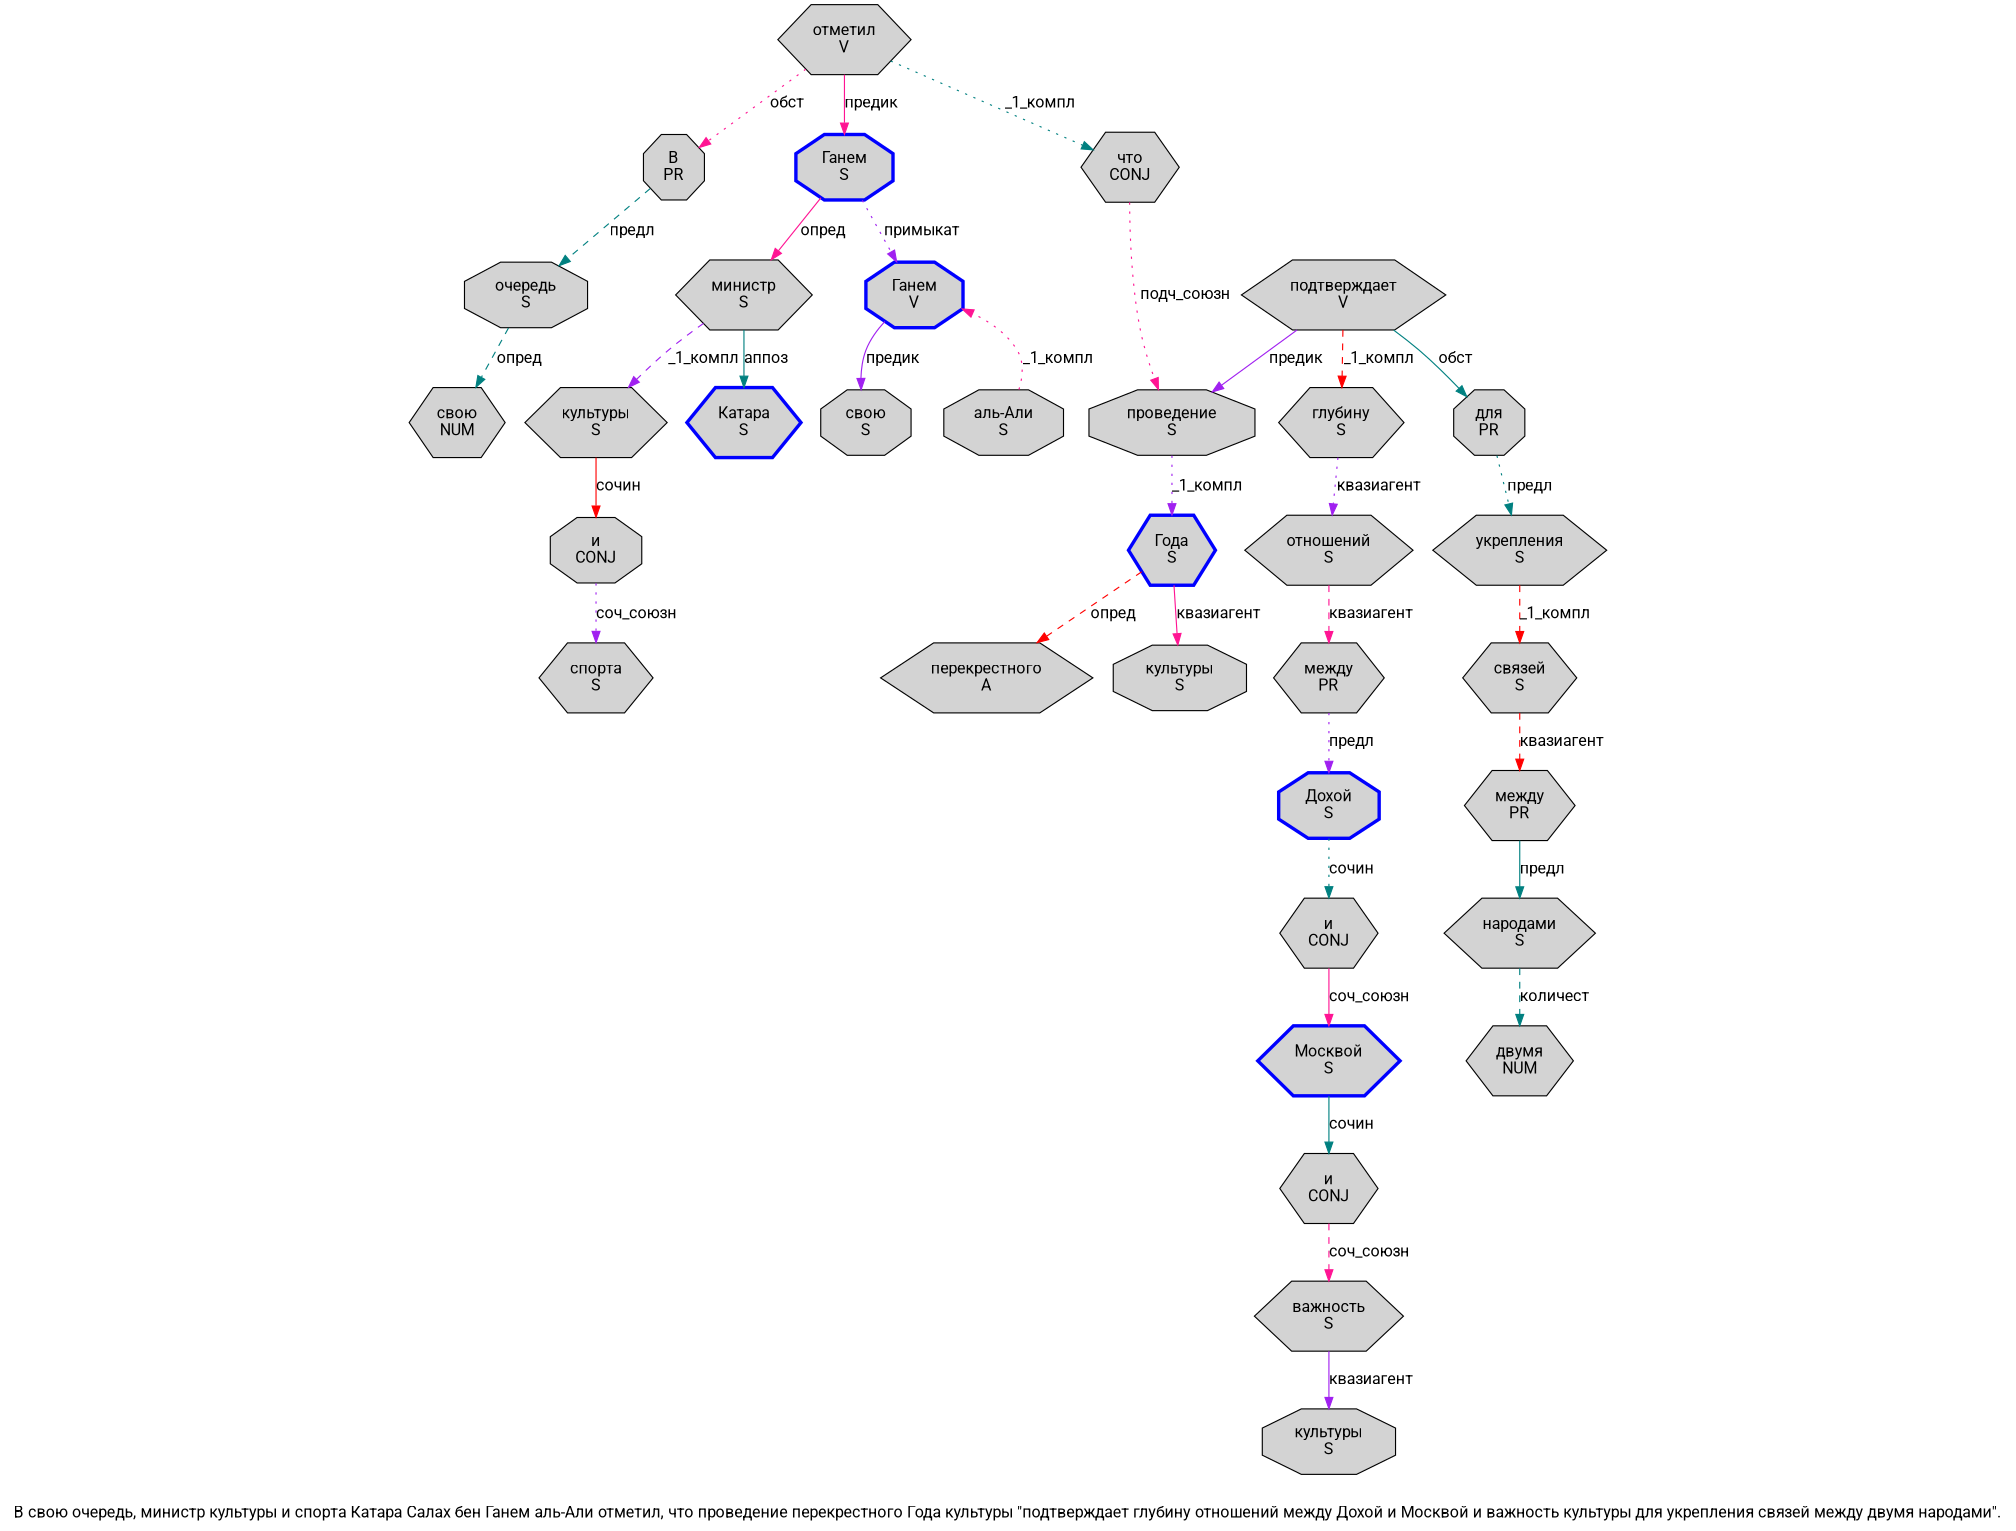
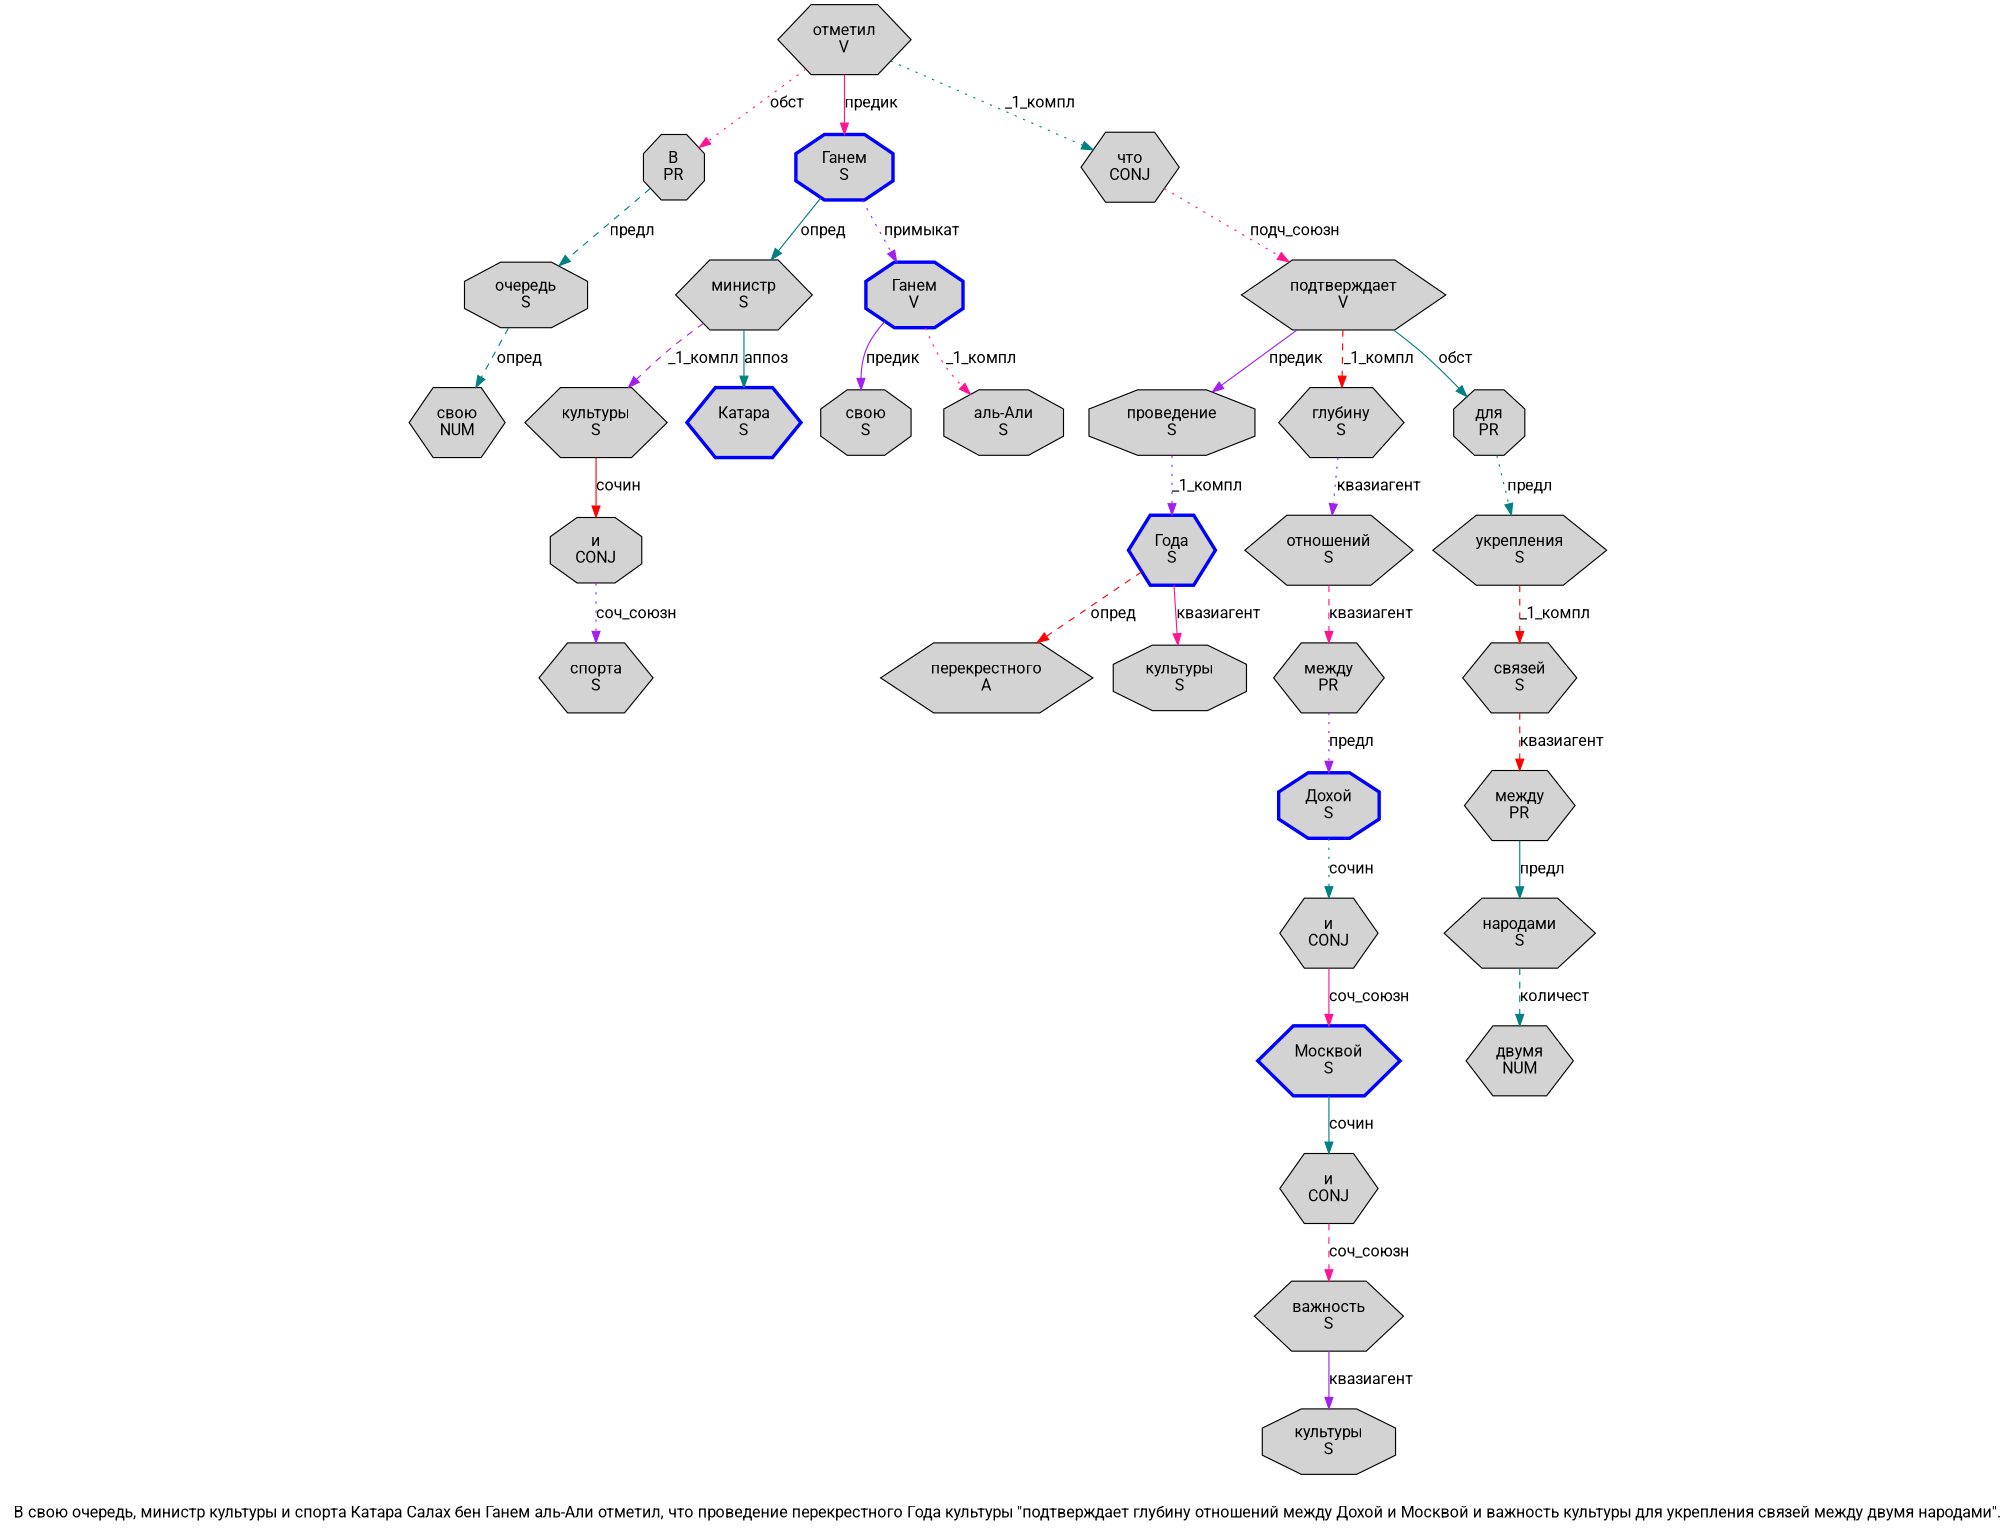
edge "Ганем S" -> "министр S": color deeppink -> teal
edge "что CONJ" -> "проведение S": now "что CONJ" -> "подтверждает V"
edge "аль-Али S" -> "Ганем V": reversed
